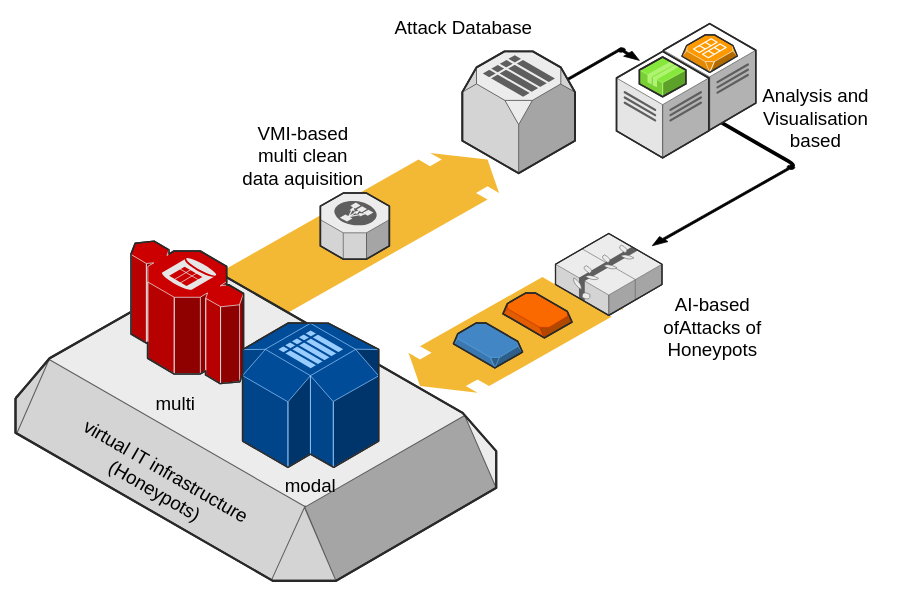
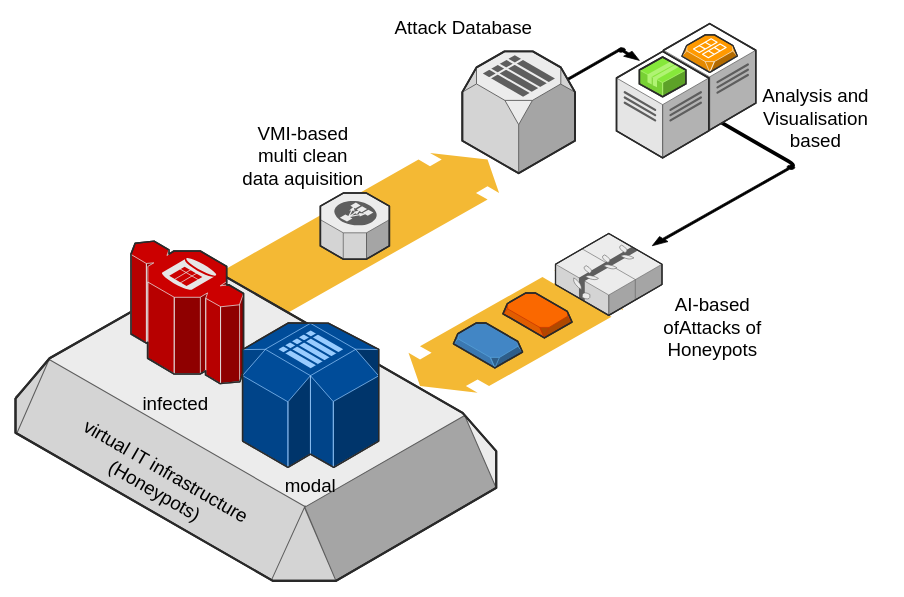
node "multi": label "multi" -> "infected"
